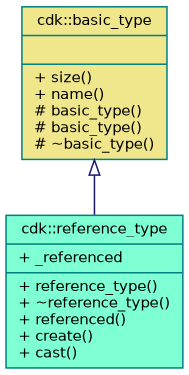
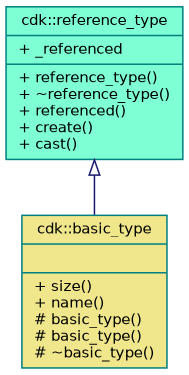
edge "cdk::reference_type" -> "cdk::basic_type": reversed
